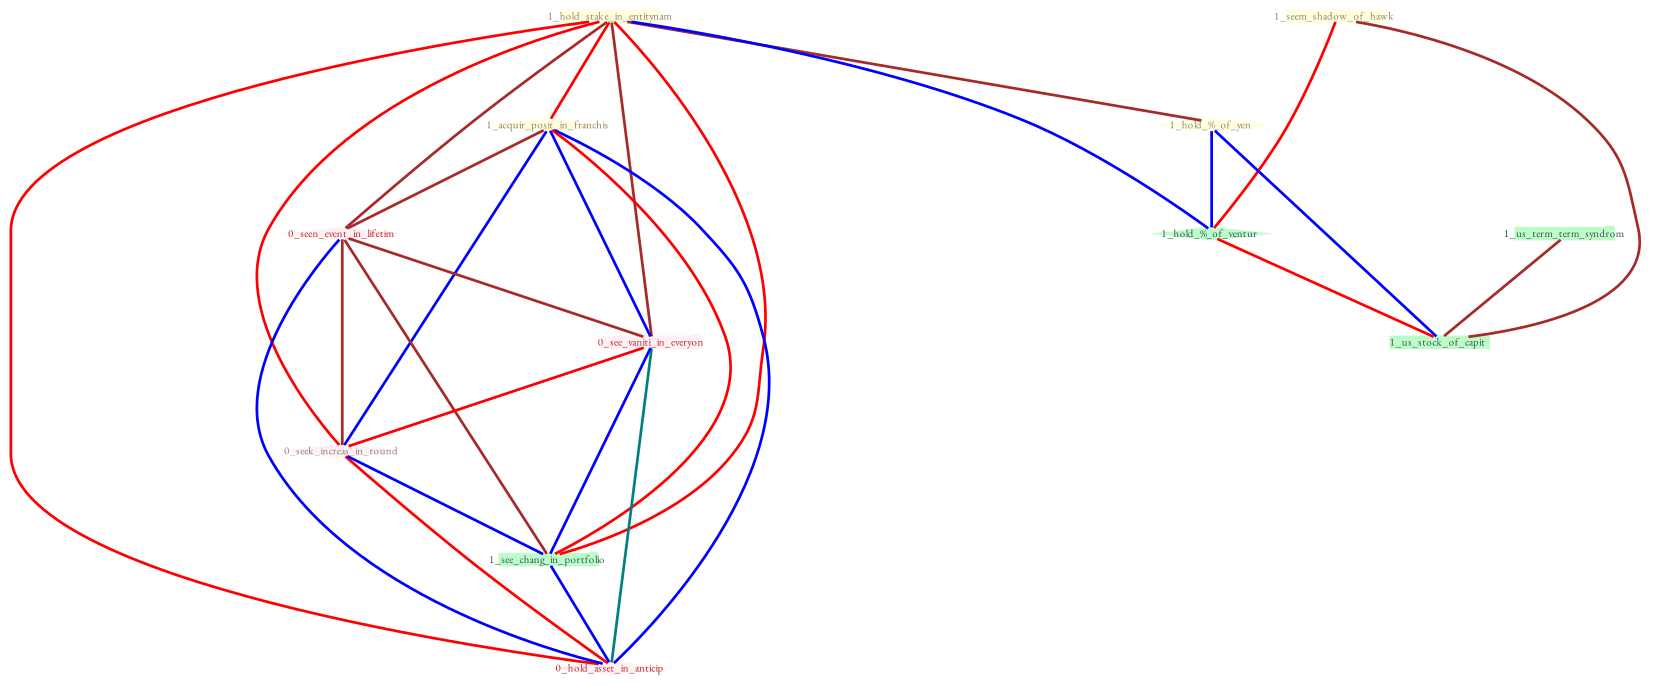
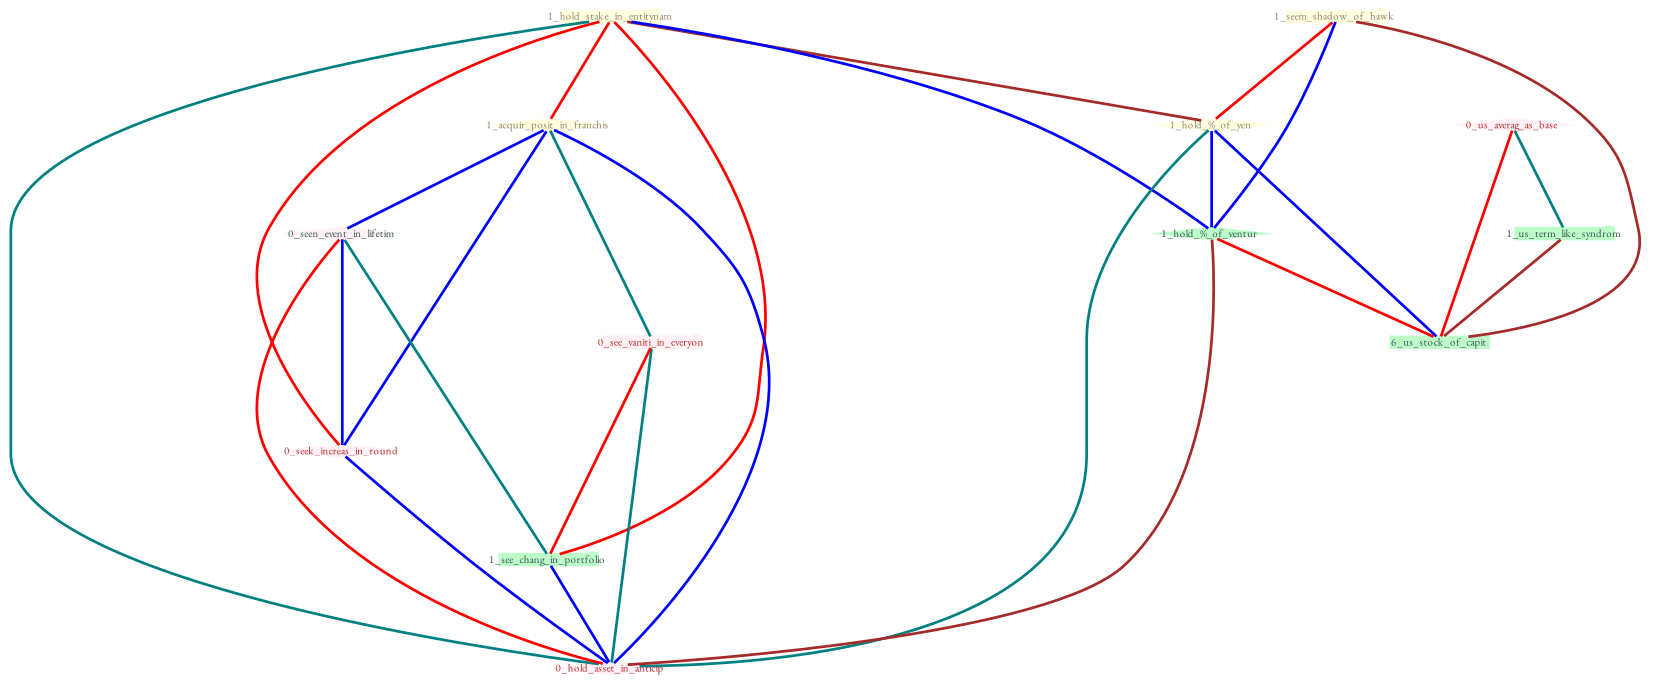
edge "1_seem_shadow_of_hawk" -- "1_hold_%_of_yen": added
edge "1_hold_stake_in_entitynam" -- "0_seen_event_in_lifetim": removed
node "0_us_averag_as_base": added
edge "1_seem_shadow_of_hawk" -- "1_hold_%_of_ventur": color red -> blue
edge "1_hold_stake_in_entitynam" -- "0_see_vaniti_in_everyon": removed
edge "1_acquir_posit_in_franchis" -- "0_seen_event_in_lifetim": color brown -> blue
node "0_seen_event_in_lifetim": fontcolor #b22222 -> #2f4f4f
edge "1_acquir_posit_in_franchis" -- "0_see_vaniti_in_everyon": color blue -> teal
node "1_us_term_term_syndrom": label "1_us_term_term_syndrom" -> "1_us_term_like_syndrom"
edge "0_seen_event_in_lifetim" -- "0_see_vaniti_in_everyon": removed
edge "0_seen_event_in_lifetim" -- "0_seek_increas_in_round": color brown -> blue
node "1_us_stock_of_capit": label "1_us_stock_of_capit" -> "6_us_stock_of_capit"
edge "1_hold_stake_in_entitynam" -- "0_hold_asset_in_anticip": color red -> teal
edge "1_acquir_posit_in_franchis" -- "1_see_chang_in_portfolio": removed
edge "0_seen_event_in_lifetim" -- "1_see_chang_in_portfolio": color brown -> teal
edge "0_see_vaniti_in_everyon" -- "0_seek_increas_in_round": removed
node "0_seek_increas_in_round": fontcolor #8b7d6b -> #b22222
edge "0_see_vaniti_in_everyon" -- "1_see_chang_in_portfolio": color blue -> red
edge "0_seek_increas_in_round" -- "1_see_chang_in_portfolio": removed
edge "0_seen_event_in_lifetim" -- "0_hold_asset_in_anticip": color blue -> red
edge "1_hold_%_of_yen" -- "0_hold_asset_in_anticip": added
edge "0_seek_increas_in_round" -- "0_hold_asset_in_anticip": color red -> blue
edge "1_hold_%_of_ventur" -- "0_hold_asset_in_anticip": added
